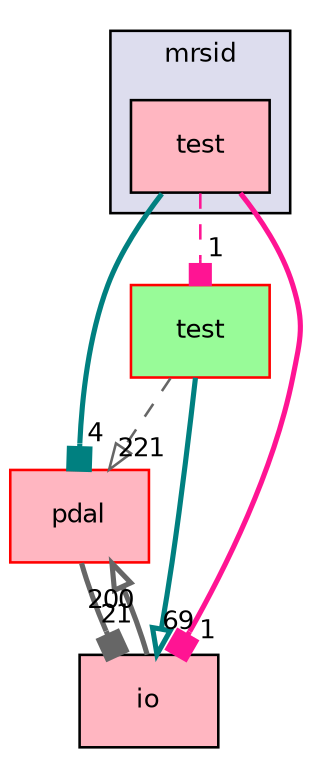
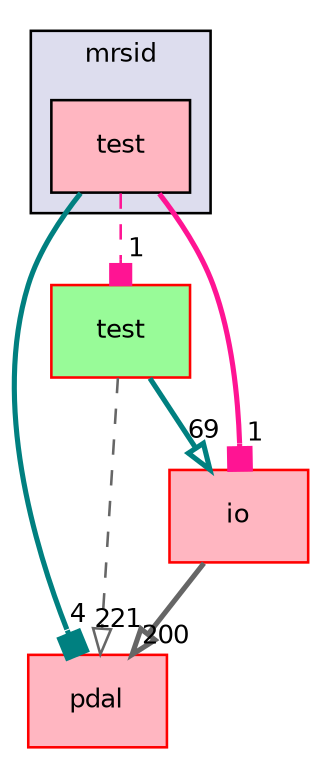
edge "pdal" -> "io": removed
node "io": color black -> red
